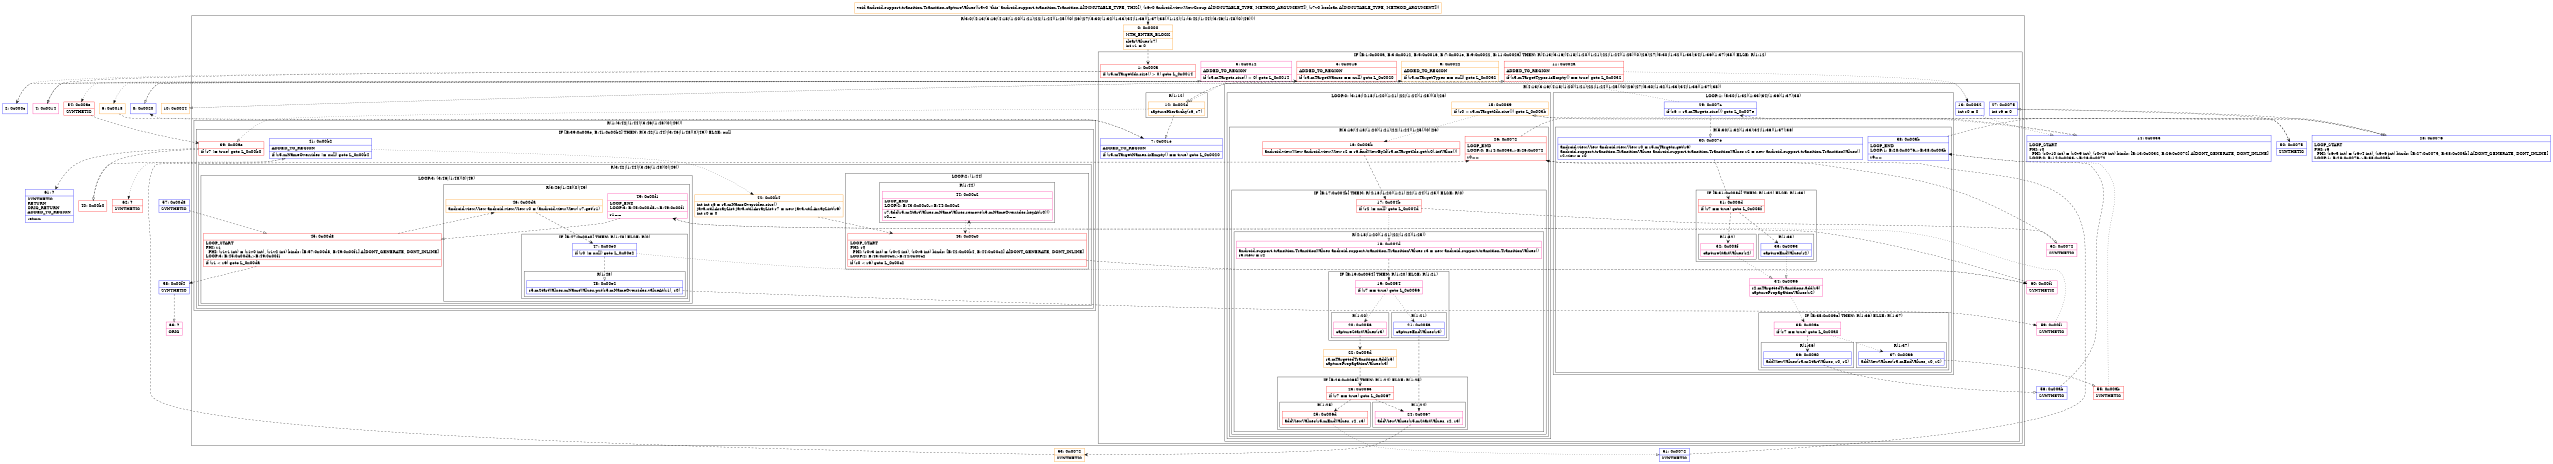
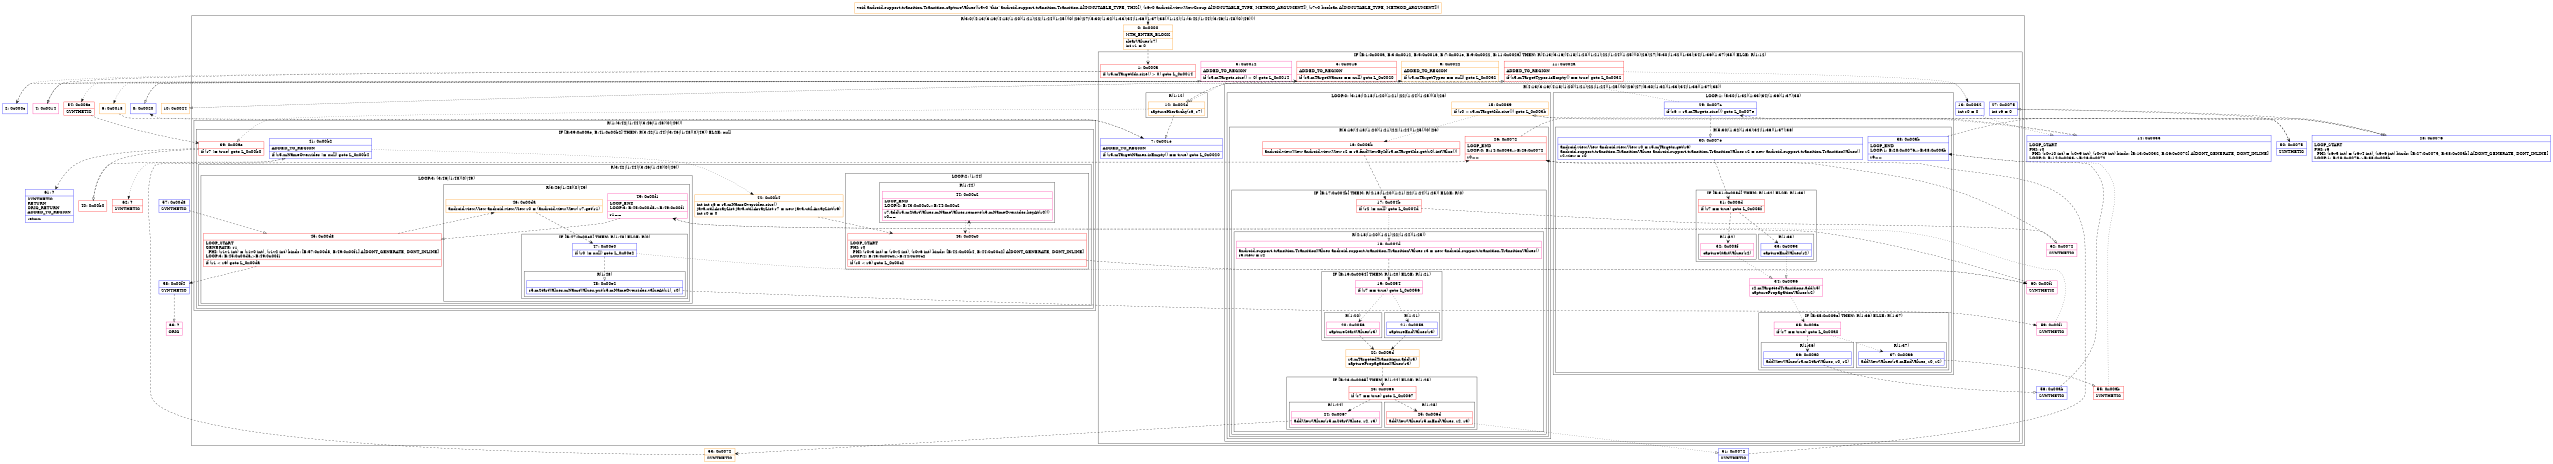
node "45: 0x00d8": text "PHI: r1" -> "GENERATE: r1"
edge "21: 0x005a" -> "24: 0x0067": now "21: 0x005a" -> "22: 0x005d"
